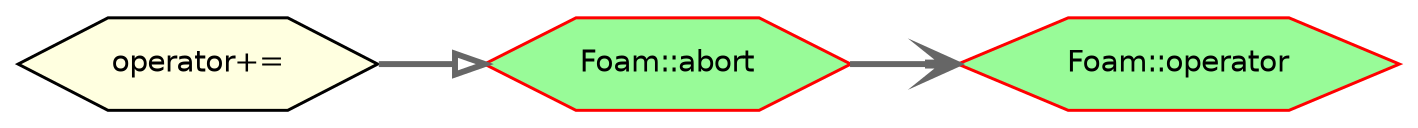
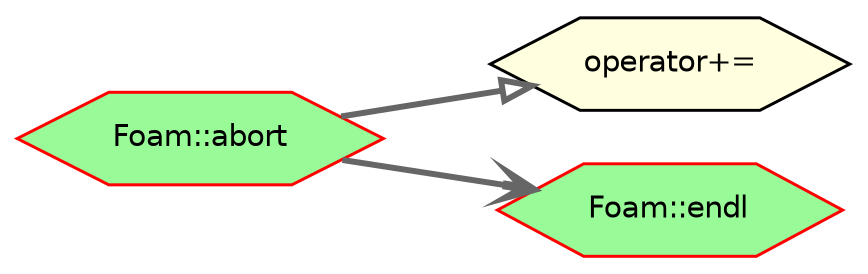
edge "operator+=" -> "Foam::abort": reversed
node "Foam::operator": label "Foam::operator" -> "Foam::endl"
